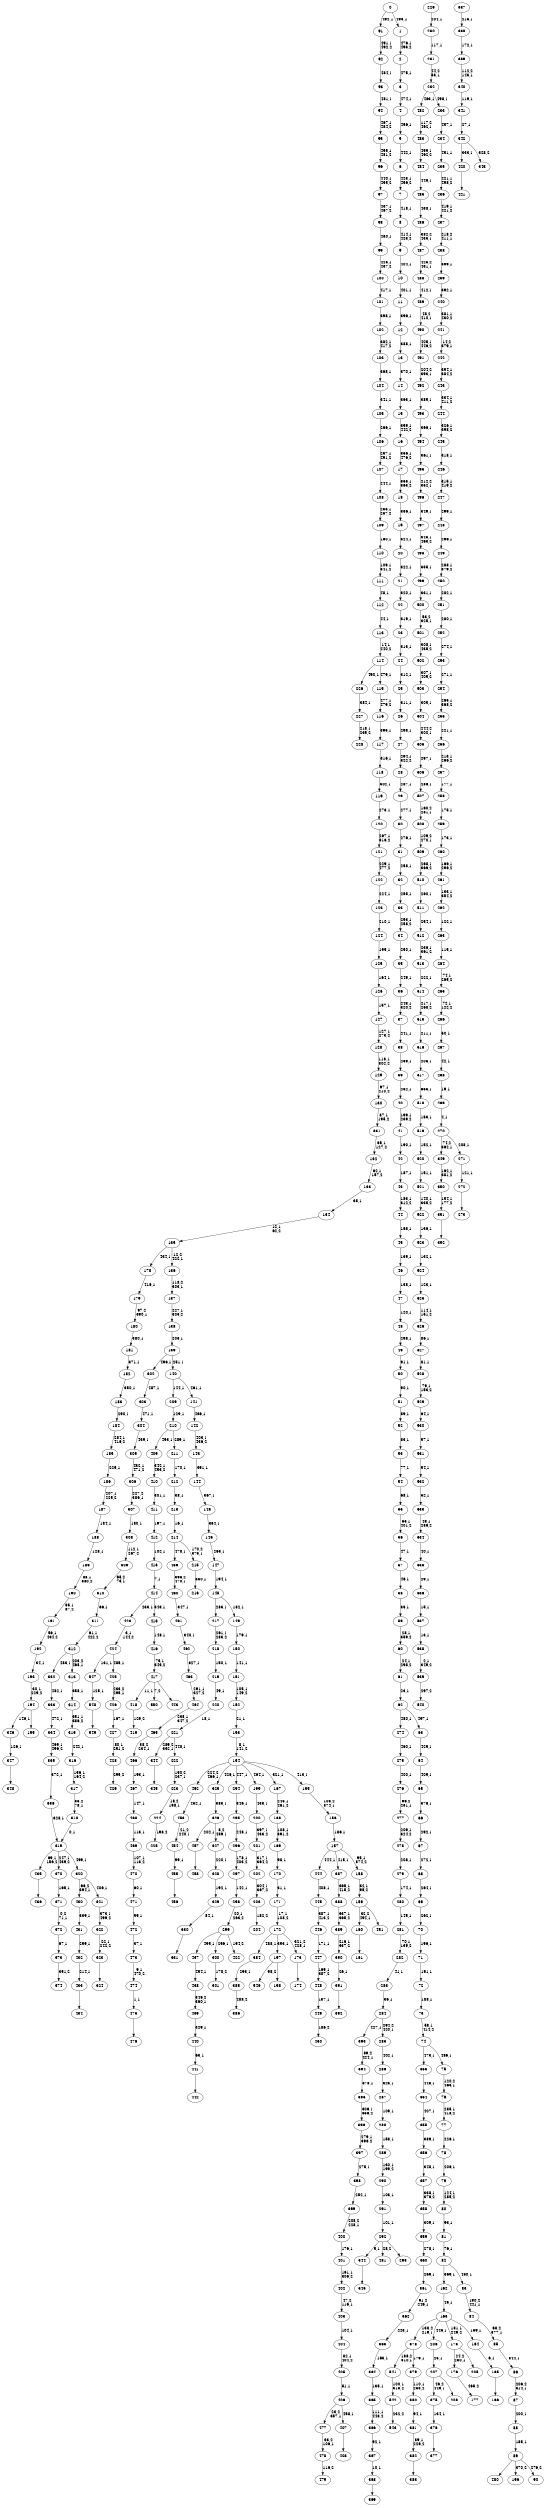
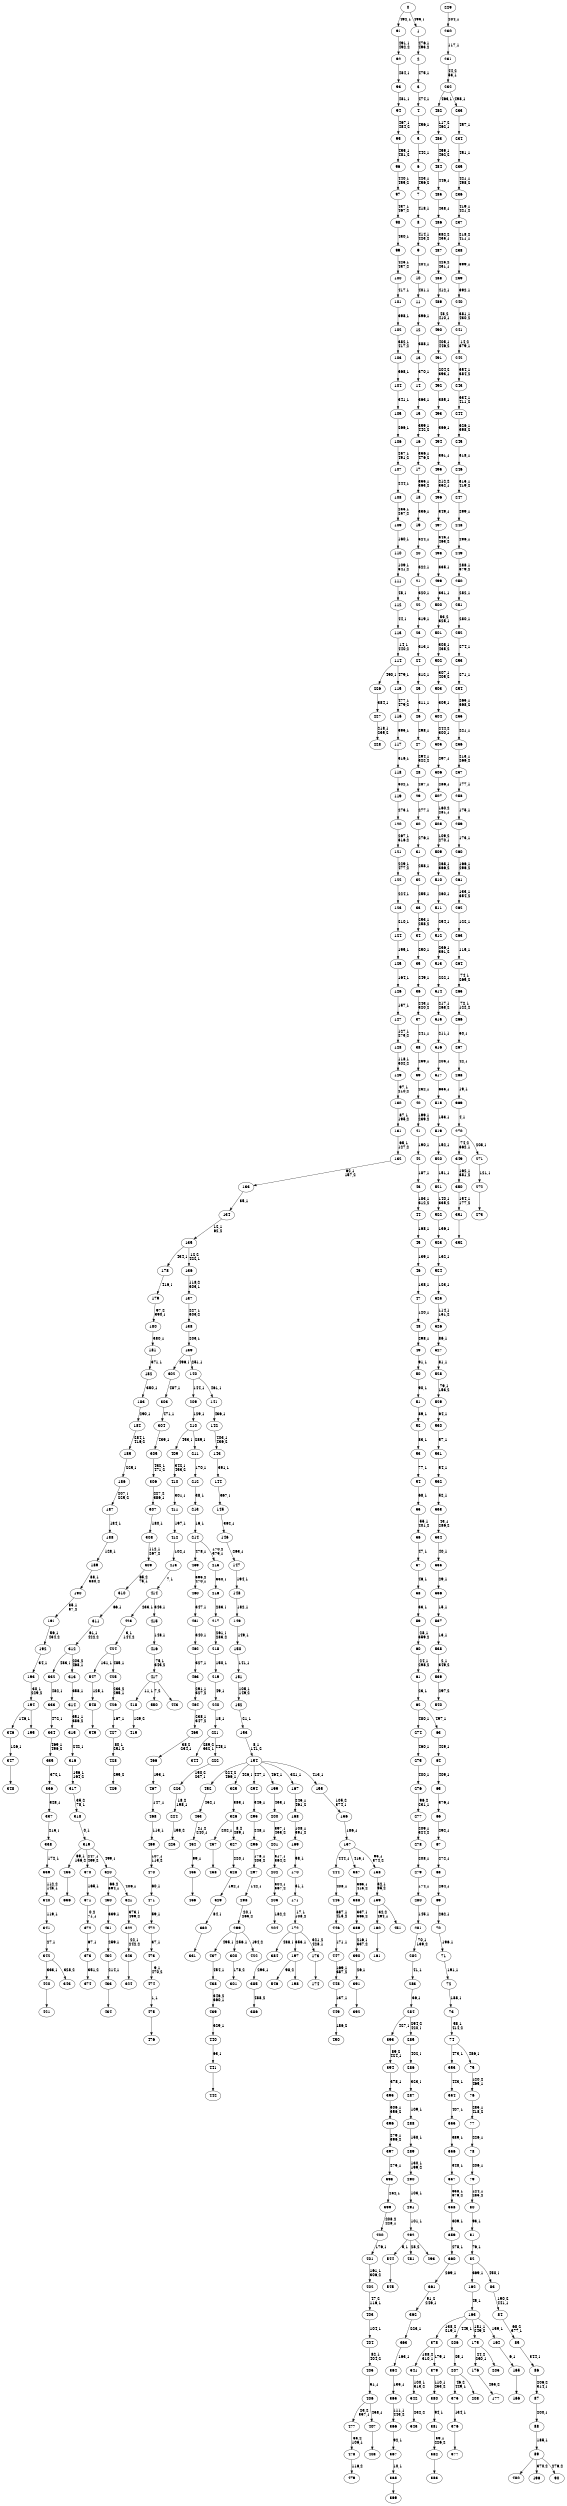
node "269": label "269" -> "969"
node "831": label "831" -> "131"
edge "148" -> "217": now "216" -> "217"
edge "149" -> "150": label "179,1" -> "149,1"
node "345": removed
edge "336" -> "319": now "336" -> "337"
node "436": label "436" -> "636"
